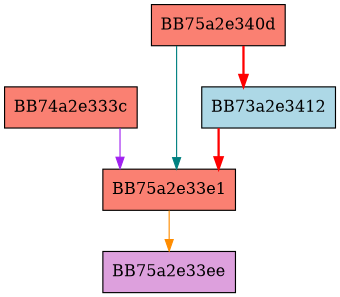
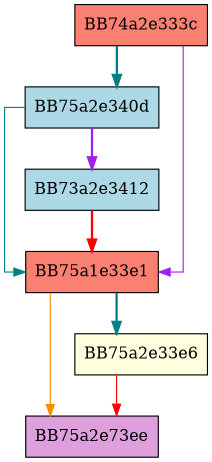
node "BB75a2e340d": fillcolor salmon -> lightblue
edge "BB74a2e333c" -> "BB75a2e340d": added
edge "BB75a2e340d" -> "BB73a2e3412": color red -> purple
node "BB75a2e33e1": label "BB75a2e33e1" -> "BB75a1e33e1"
node "BB75a2e33ee": label "BB75a2e33ee" -> "BB75a2e73ee"
node "BB75a2e33e6": added
